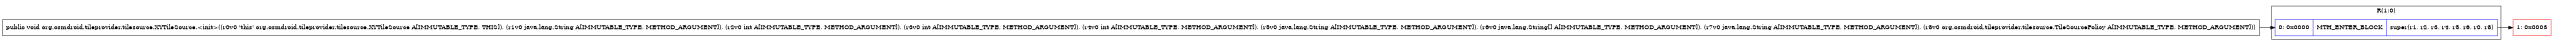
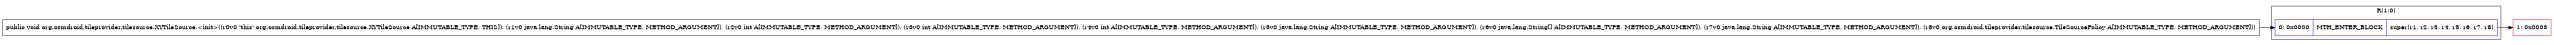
node "0: 0x0000": text "super(r1, r2, r3, r4, r5, r6, r0, r8)" -> "super(r1, r2, r3, r4, r5, r6, r7, r8)"
